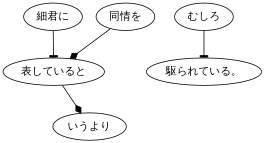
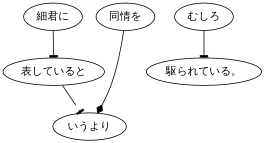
edge "同情を" -> "表していると": now "同情を" -> "いうより"
edge "表していると" -> "いうより": arrowhead diamond -> tee
